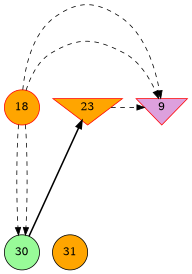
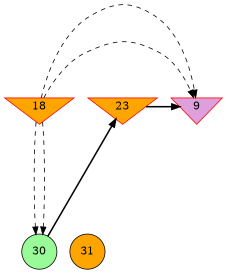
node "18": shape circle -> invtriangle
edge "23" -> "9": style dashed -> bold
